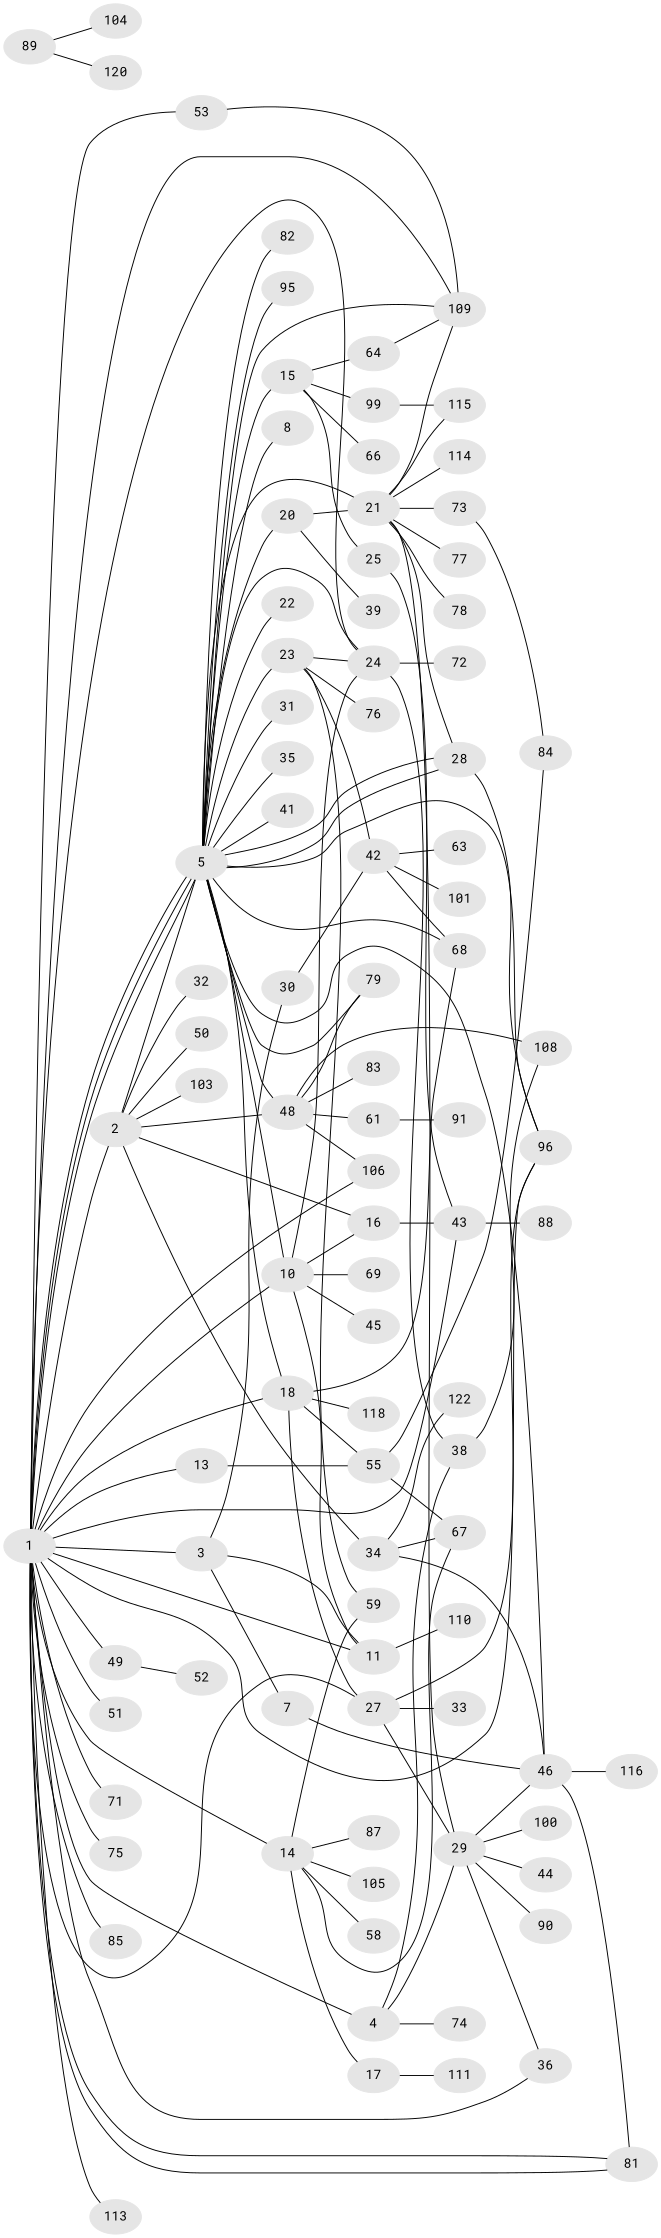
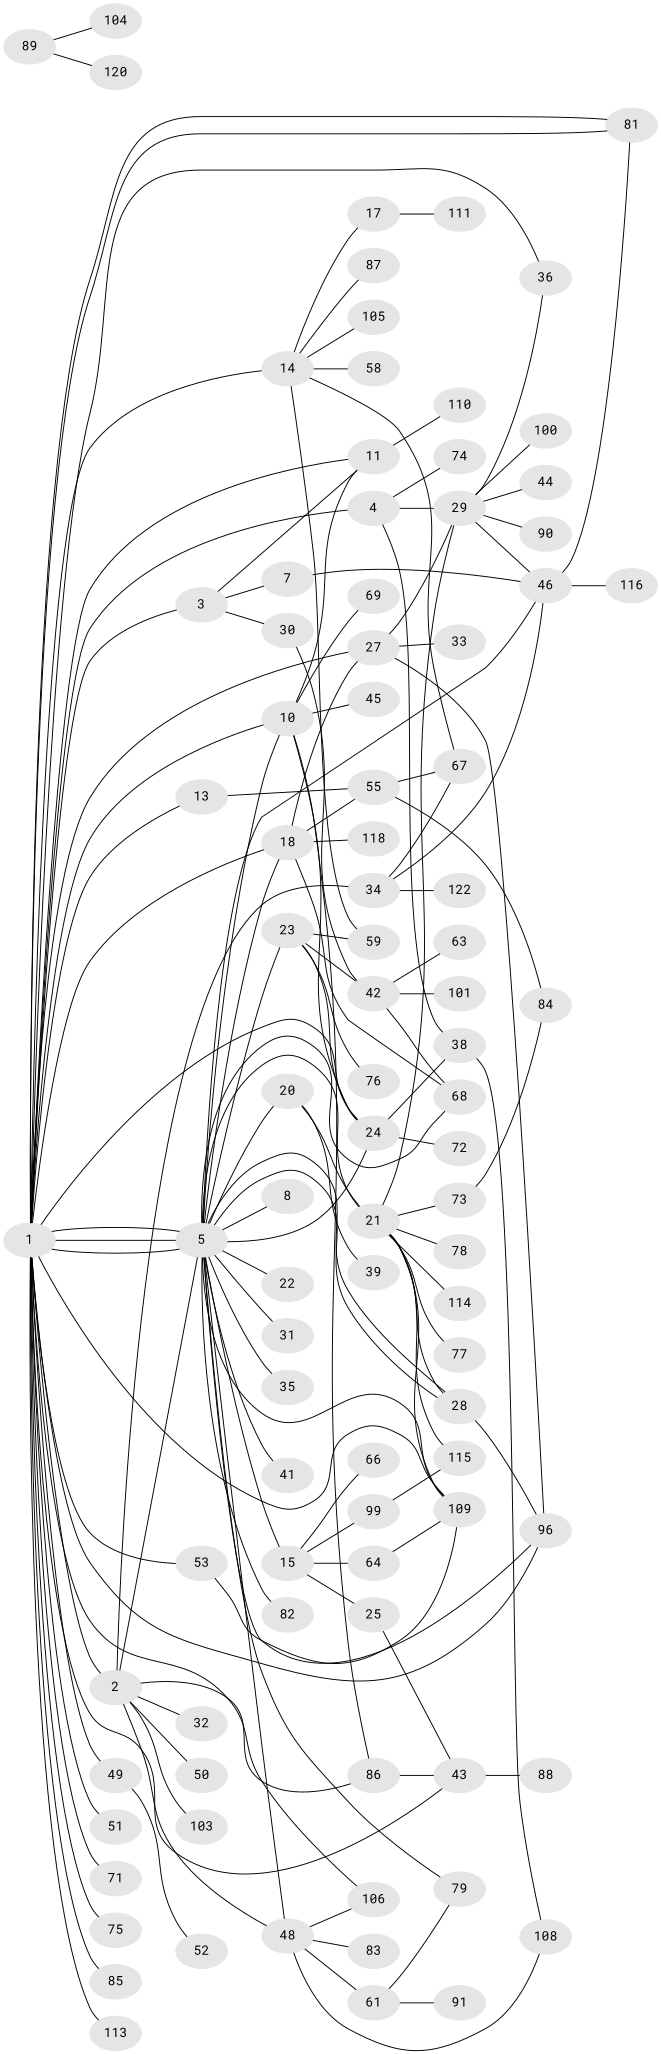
node "95": removed
edge "79" -- "48": now "79" -- "61"
node "16": label "16" -> "86"
